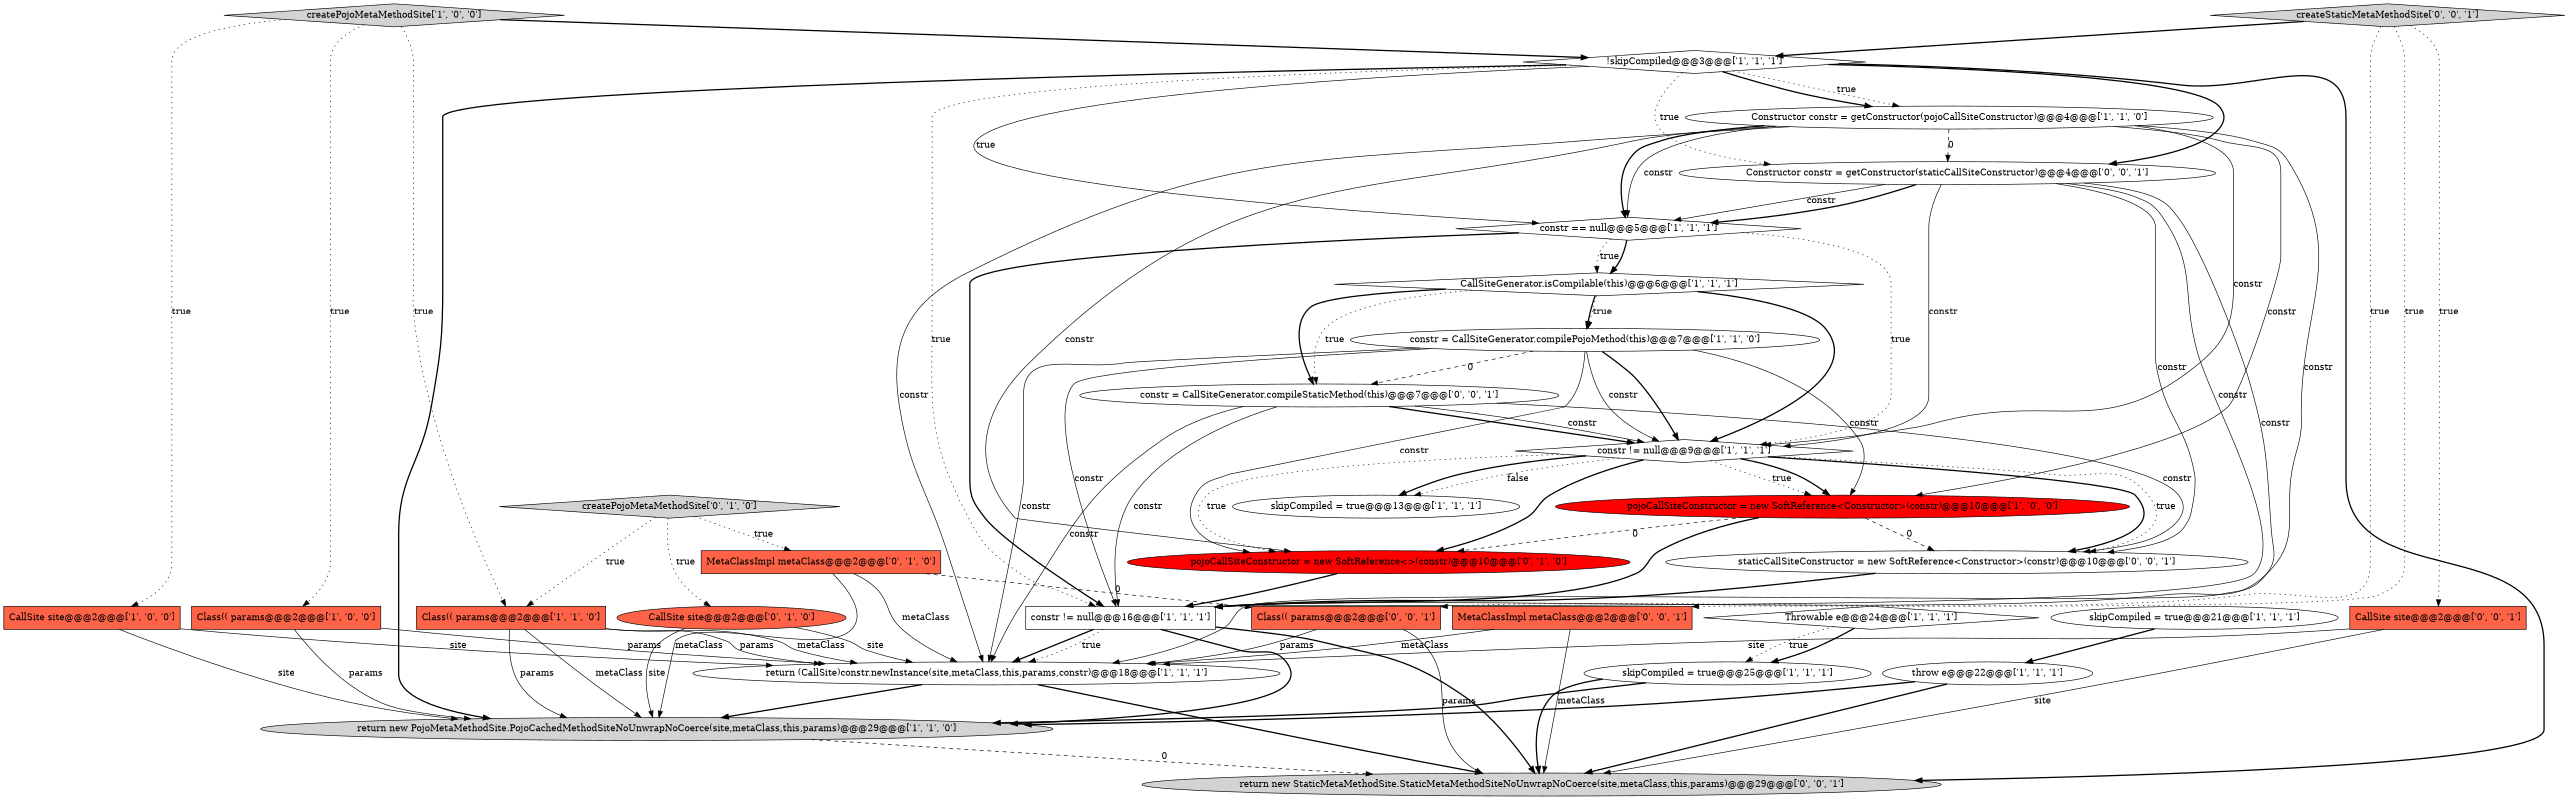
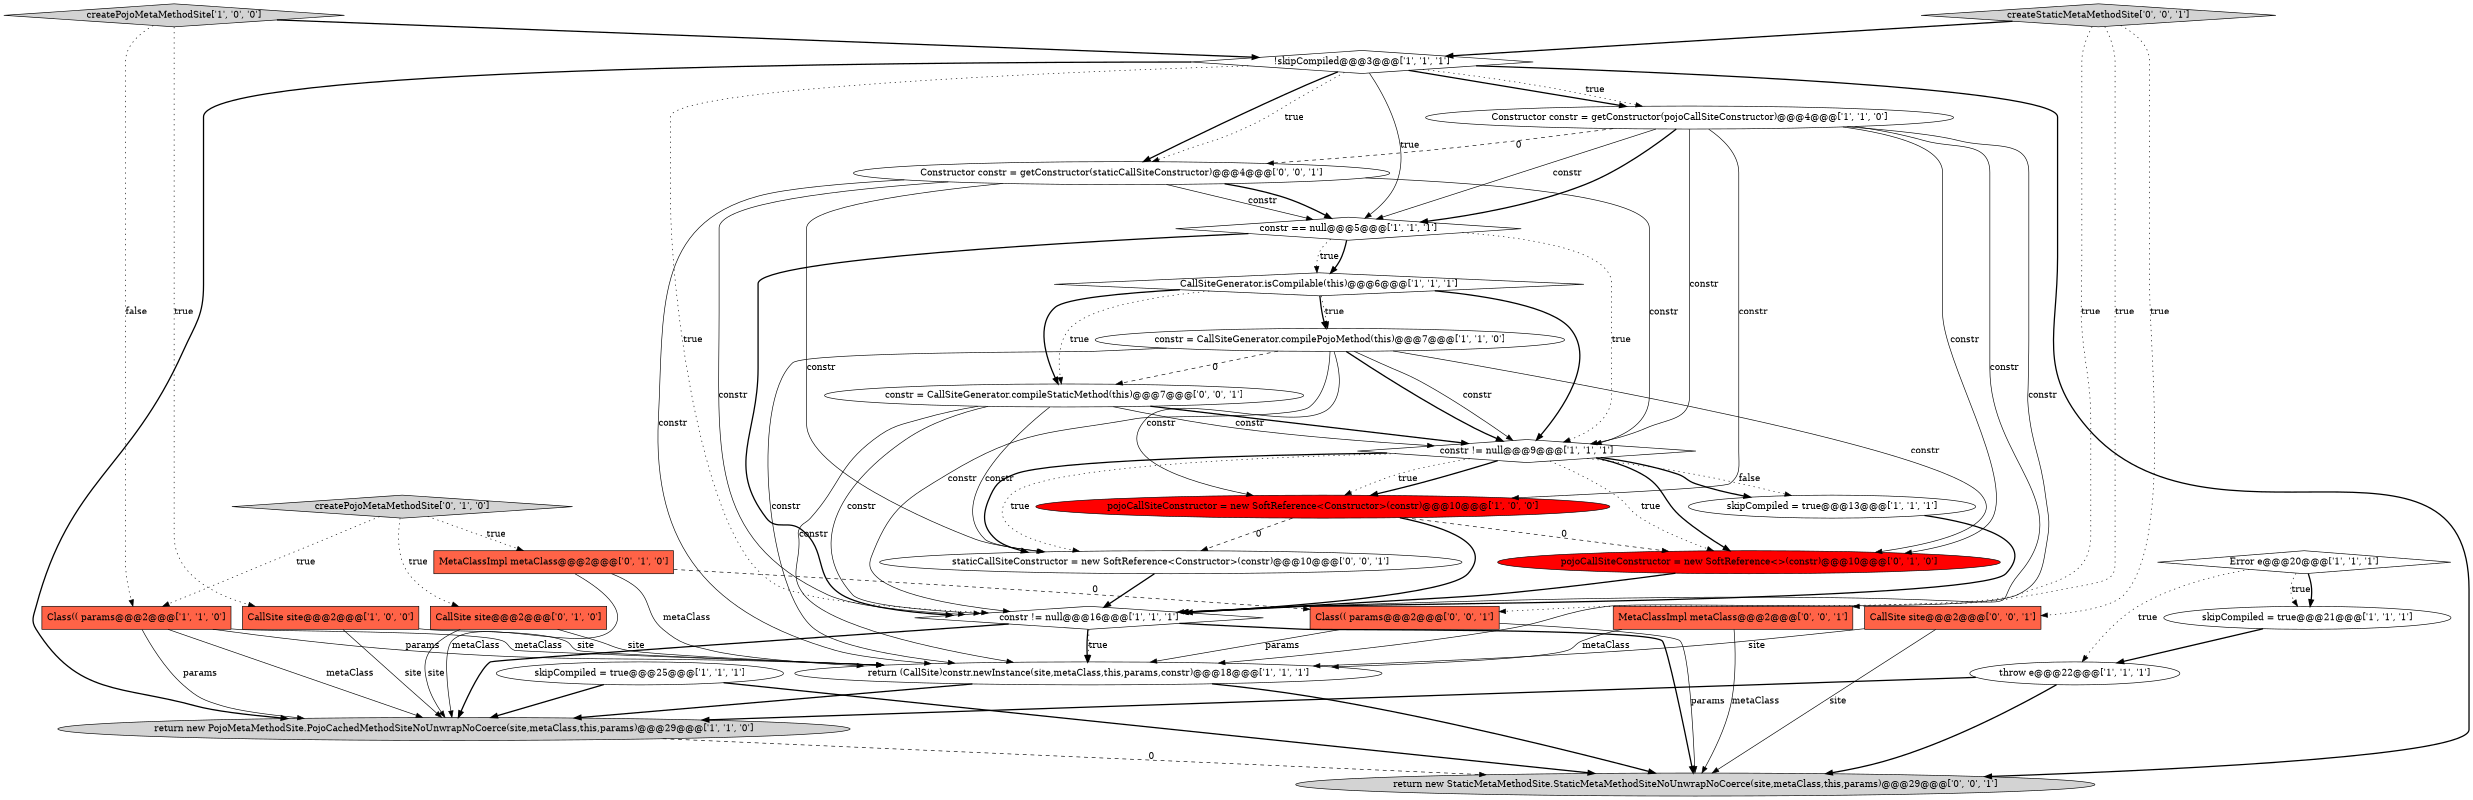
edge "createPojoMetaMethodSite['1', '0', '0']" -> "Class(( params@@@2@@@['1', '1', '0']": label "true" -> "false"
node "Error e@@@20@@@['1', '1', '1']": added
edge "skipCompiled = true@@@13@@@['1', '1', '1']" -> "constr != null@@@16@@@['1', '1', '1']": added
node "Class(( params@@@2@@@['1', '0', '0']": removed
node "CallSite site@@@2@@@['0', '1', '0']": shape ellipse -> box
node "constr != null@@@16@@@['1', '1', '1']": shape box -> diamond
node "Throwable e@@@24@@@['1', '1', '1']": removed
